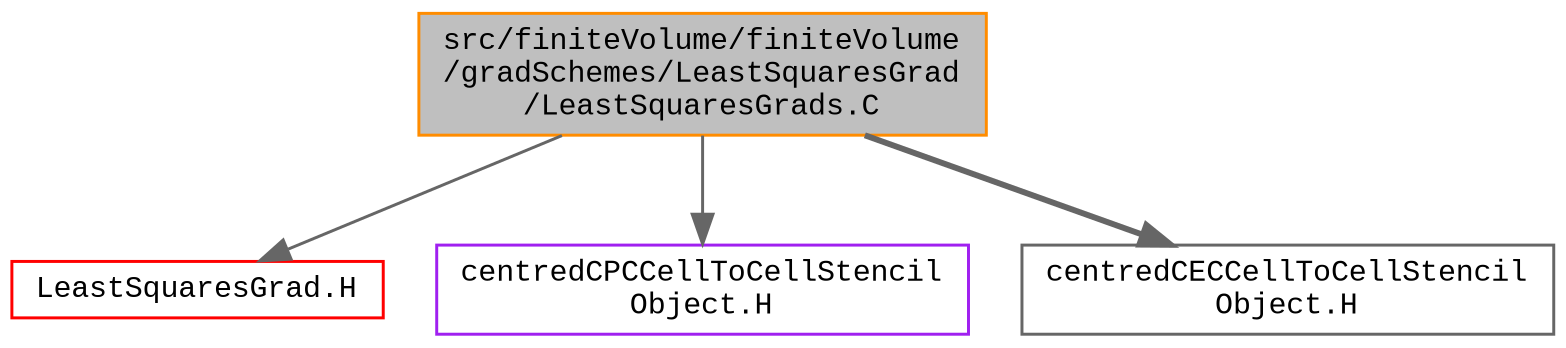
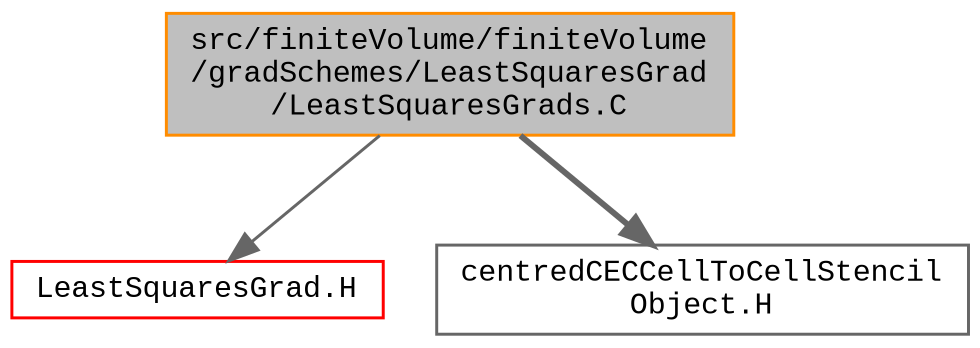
node "centredCPCCellToCellStencil Object.H": removed
